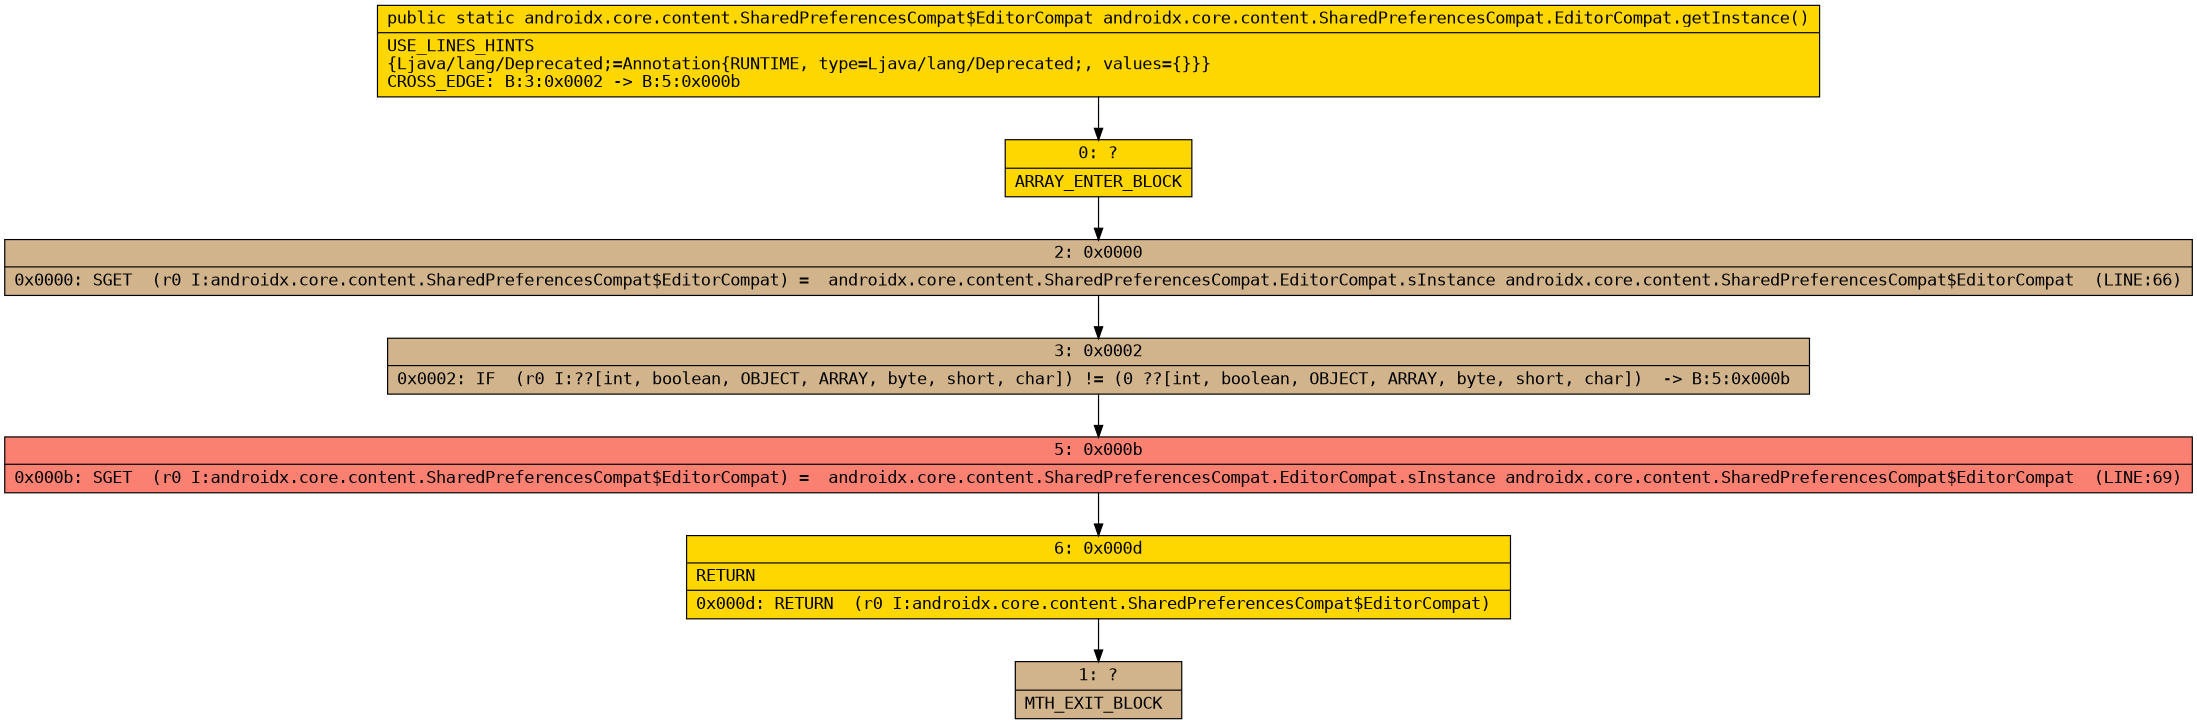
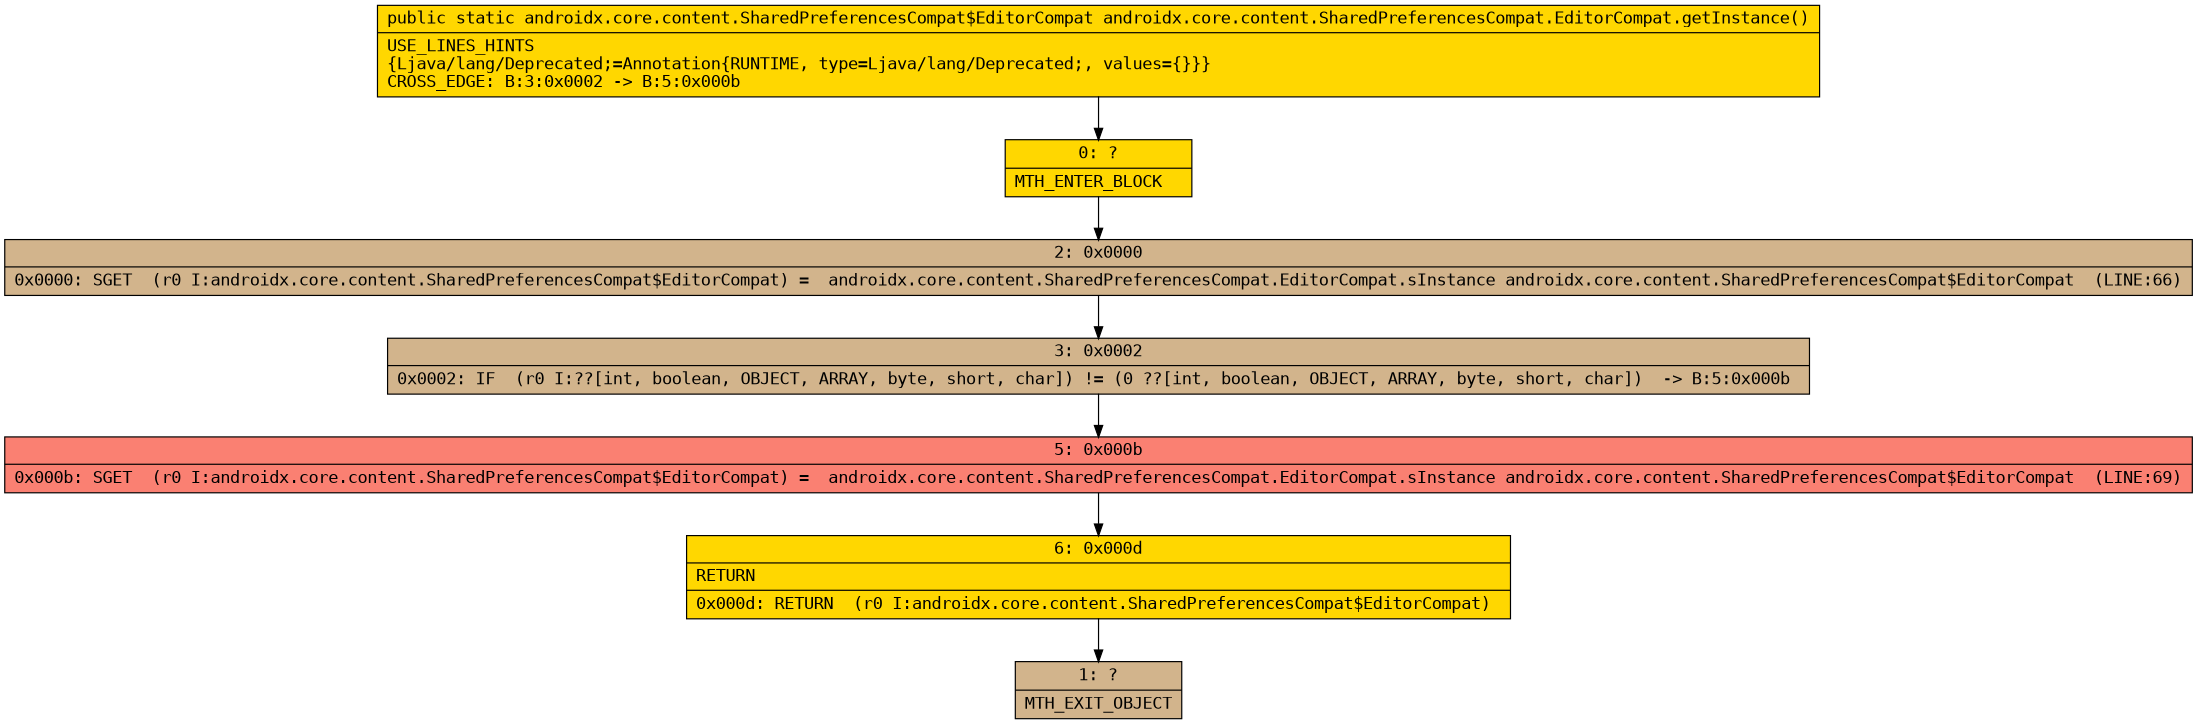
node "0: ?": text "ARRAY_ENTER_BLOCK" -> "MTH_ENTER_BLOCK"
node "1: ?": text "MTH_EXIT_BLOCK" -> "MTH_EXIT_OBJECT"
